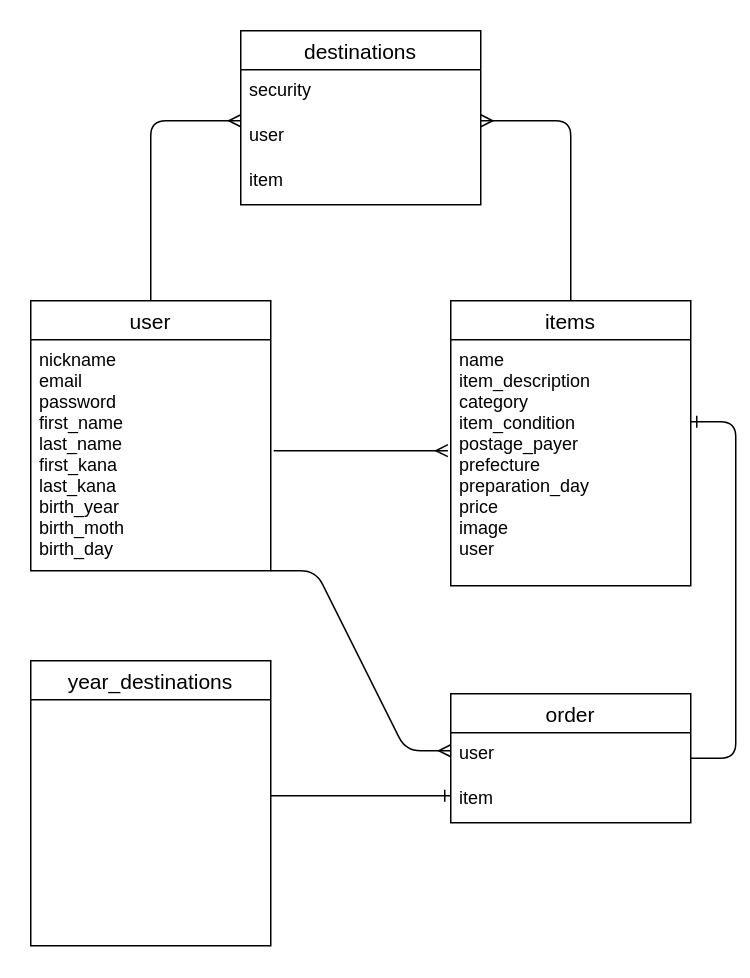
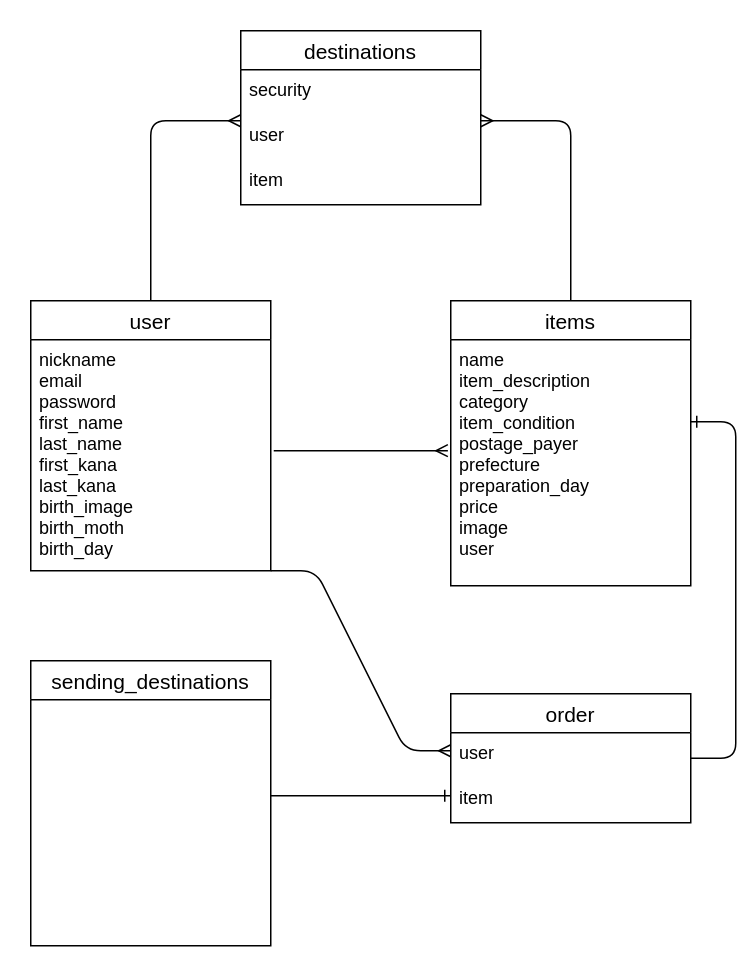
node "nickname email password first_name last_name first_kana last_kana birth_year birth_moth birth_day": label "nickname email password first_name last_name first_kana last_kana birth_year birth_moth birth_day" -> "nickname email password first_name last_name first_kana last_kana birth_image birth_moth birth_day"
node "year_destinations": label "year_destinations" -> "sending_destinations"
